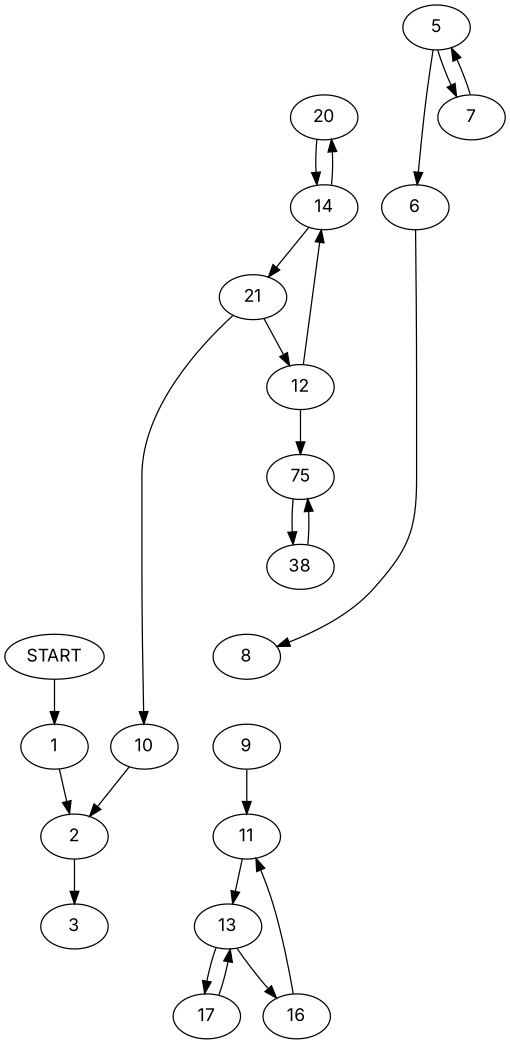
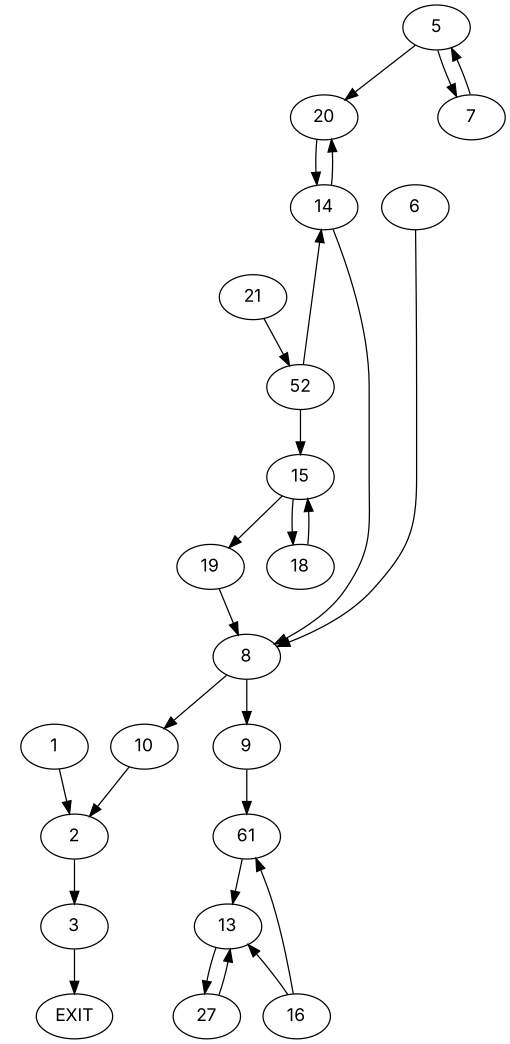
edge "5" -> "6": now "5" -> "20"
edge "14" -> "21": now "14" -> "8"
node "12": label "12" -> "52"
node "75": label "75" -> "15"
edge "21" -> "10": now "8" -> "10"
node "19": added
node "38": label "38" -> "18"
node "START": removed
edge "8" -> "9": added
node "11": label "11" -> "61"
edge "13" -> "16": reversed
node "EXIT": added
node "17": label "17" -> "27"
